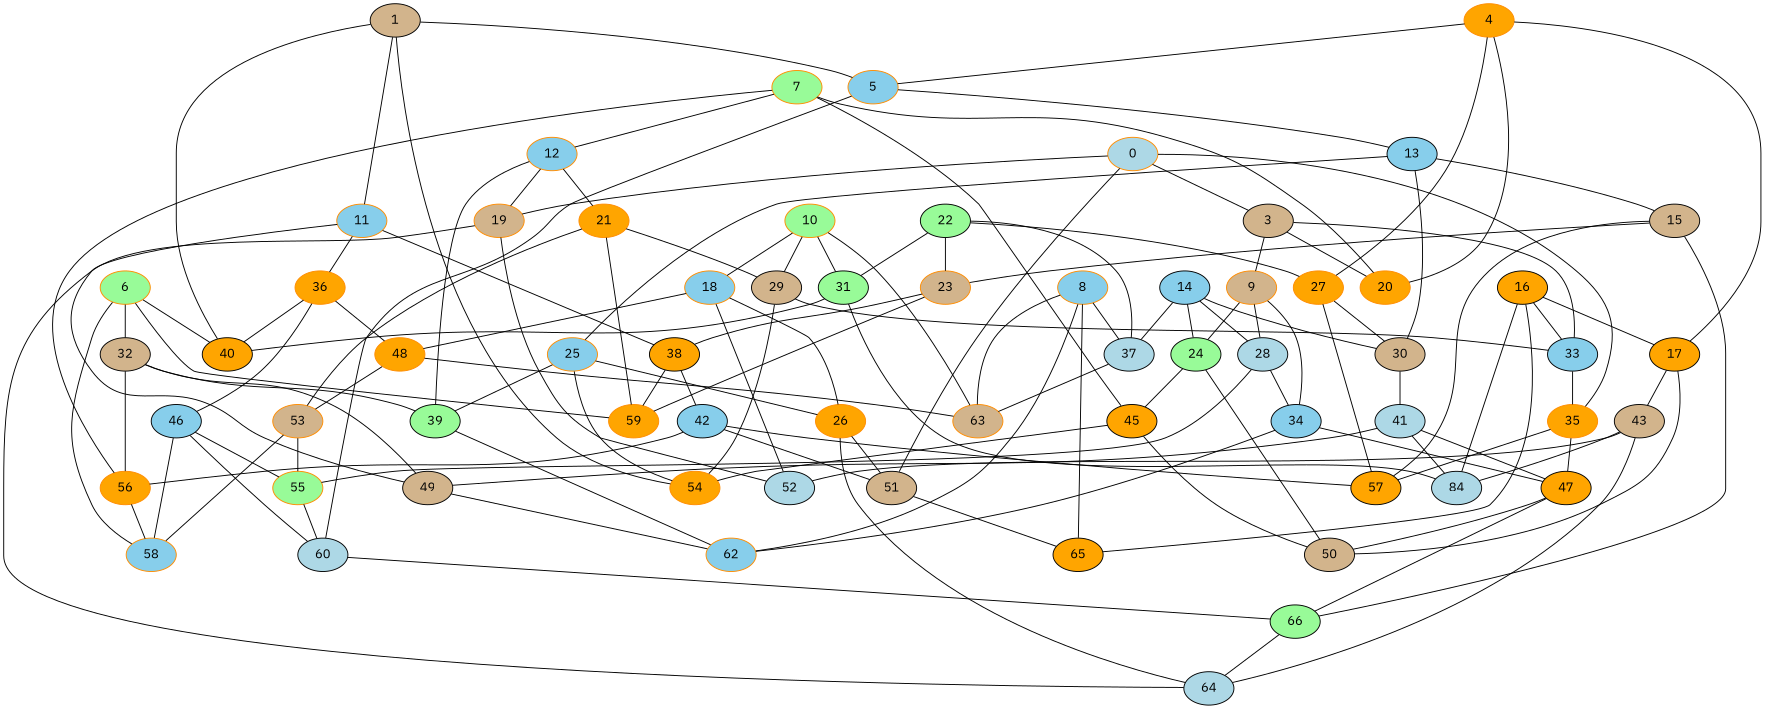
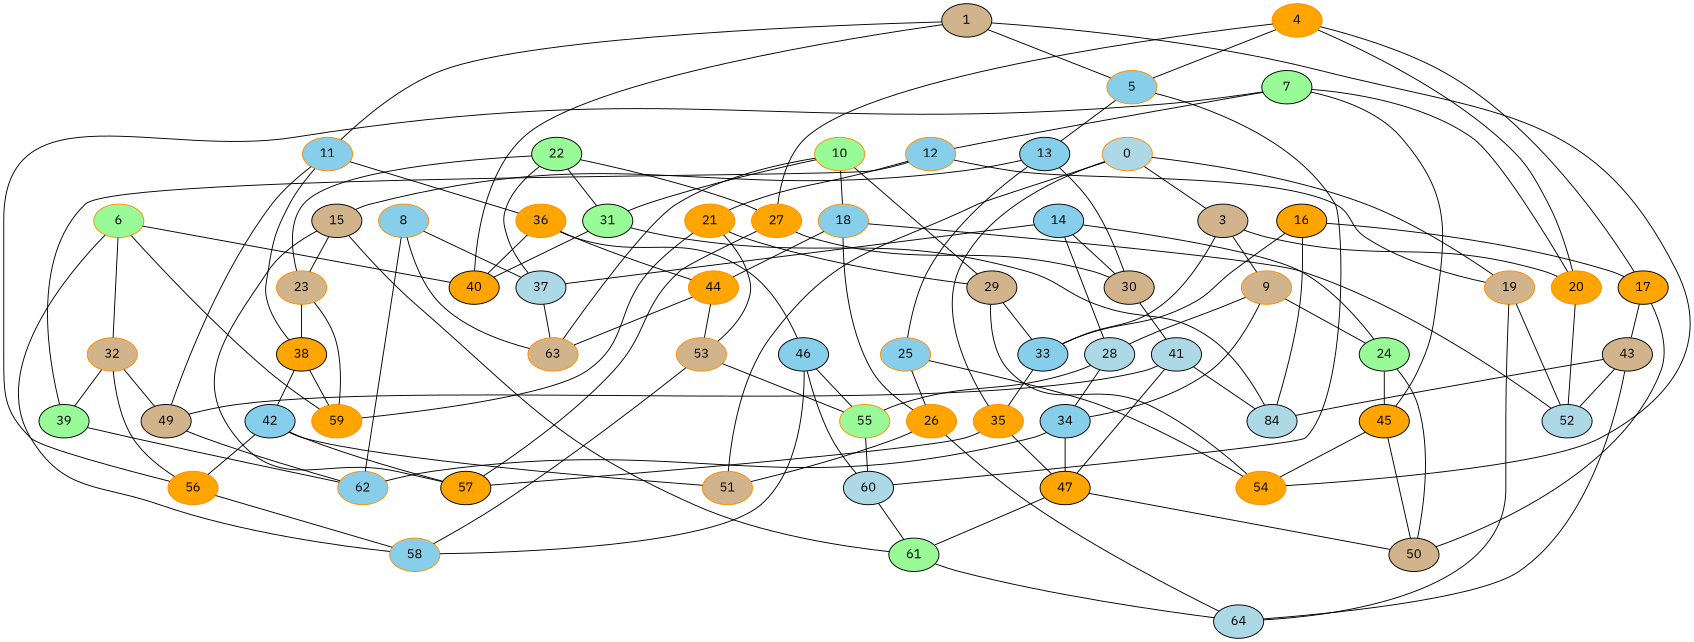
node "7": color darkorange -> black
node "32": color black -> darkorange
node "48": label "48" -> "44"
edge "20" -- "52": added
edge "25" -- "39": removed
node "51": color black -> darkorange
node "65": removed
node "66": label "66" -> "61"
